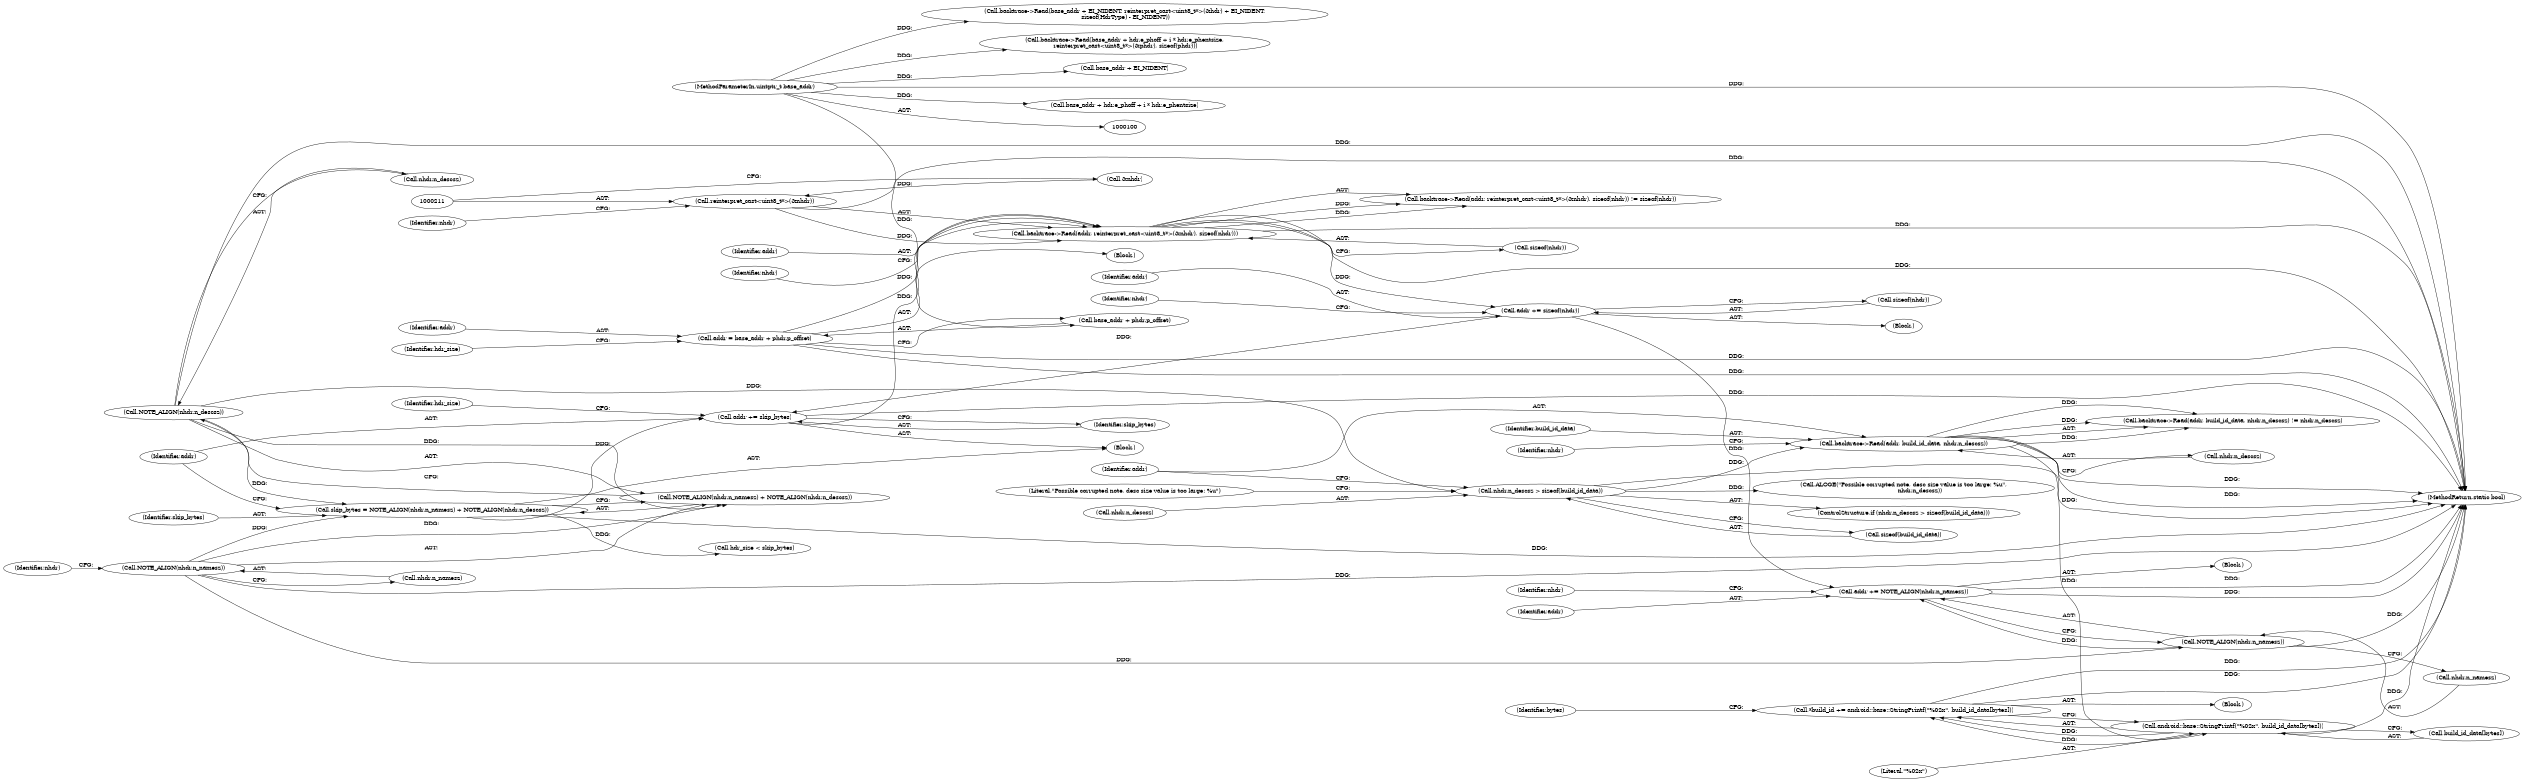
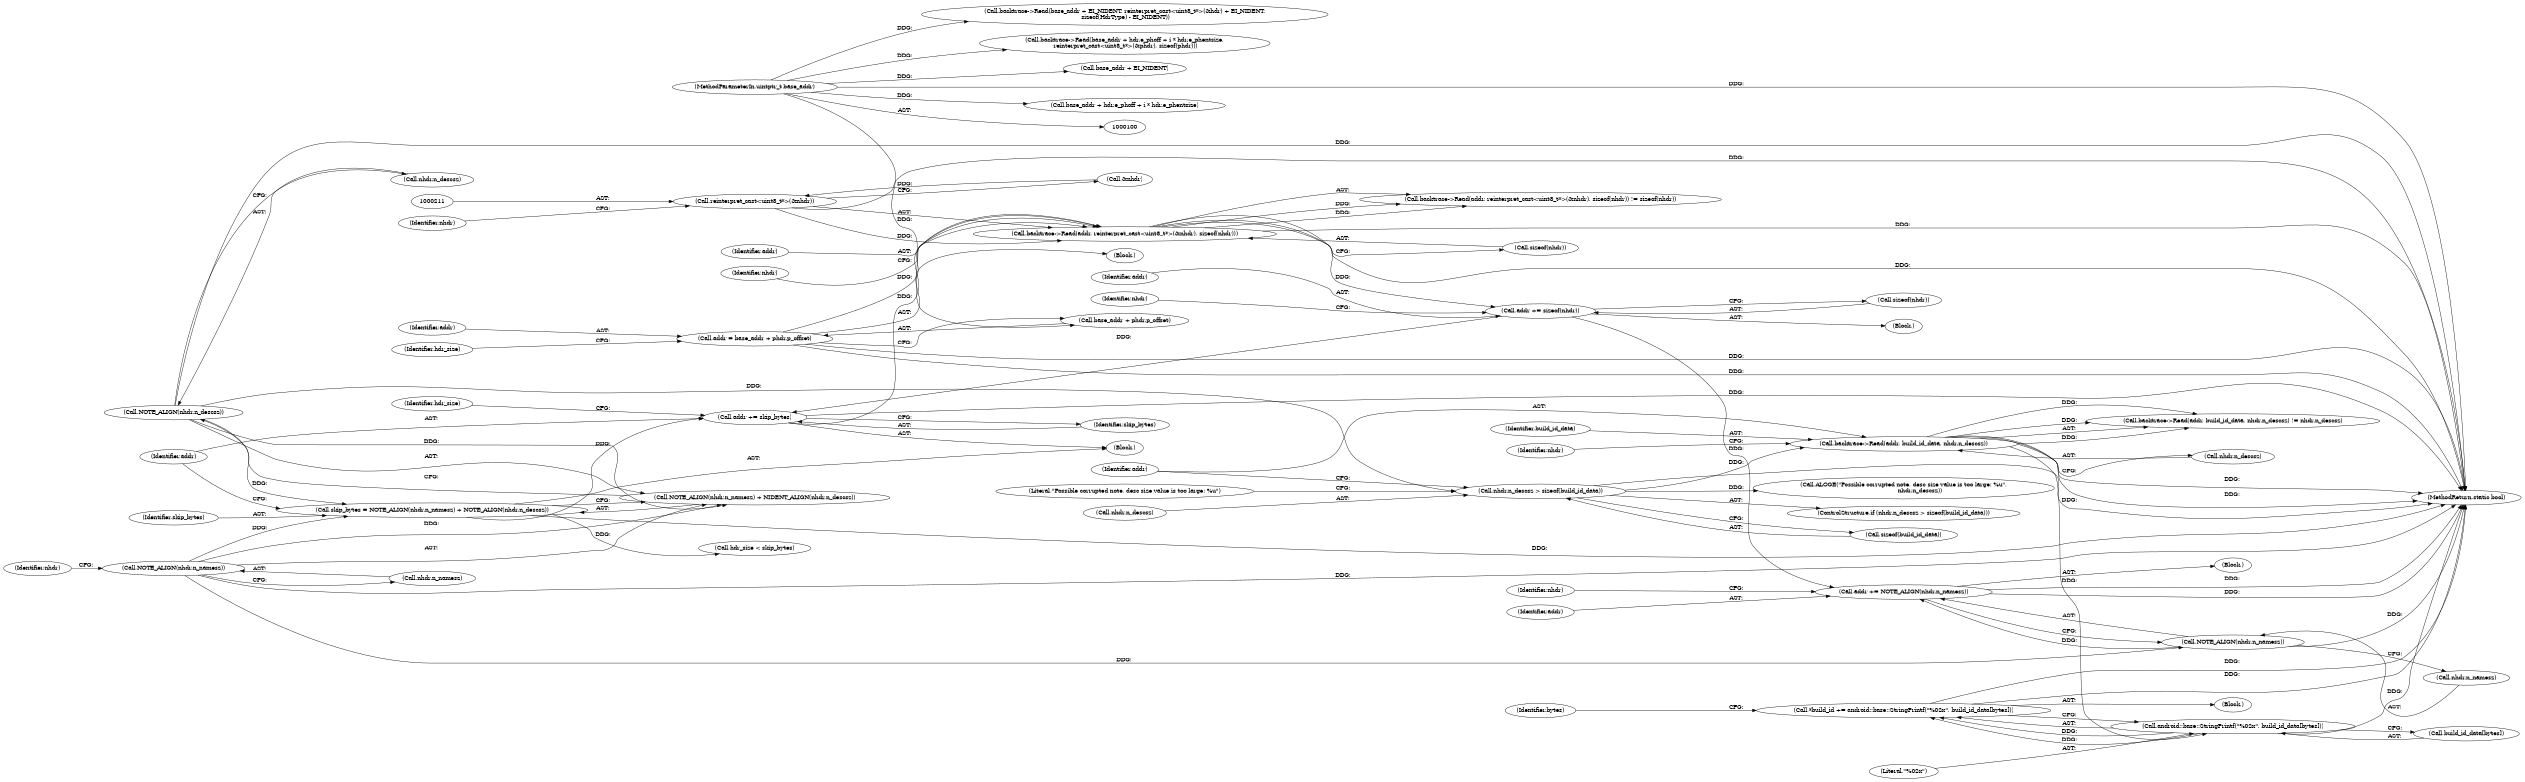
edge "1000211" -> "(Call,&nhdr)": now "(Call,reinterpret_cast<uint8_t*>(&nhdr))" -> "(Call,&nhdr)"
node "(Call,NOTE_ALIGN(nhdr.n_namesz) + NOTE_ALIGN(nhdr.n_descsz))": label "(Call,NOTE_ALIGN(nhdr.n_namesz) + NOTE_ALIGN(nhdr.n_descsz))" -> "(Call,NOTE_ALIGN(nhdr.n_namesz) + NIDENT_ALIGN(nhdr.n_descsz))"
